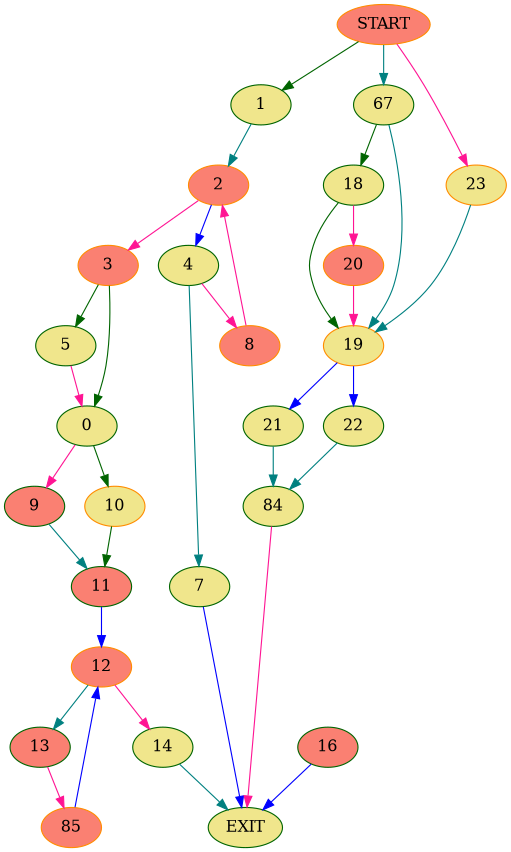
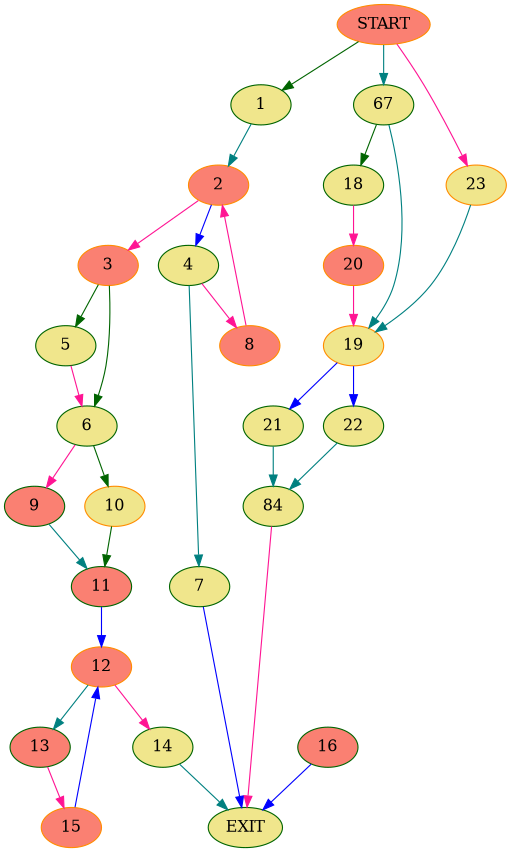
edge "18" -> "19": removed
node "0": label "0" -> "6"
node "85": label "85" -> "15"
